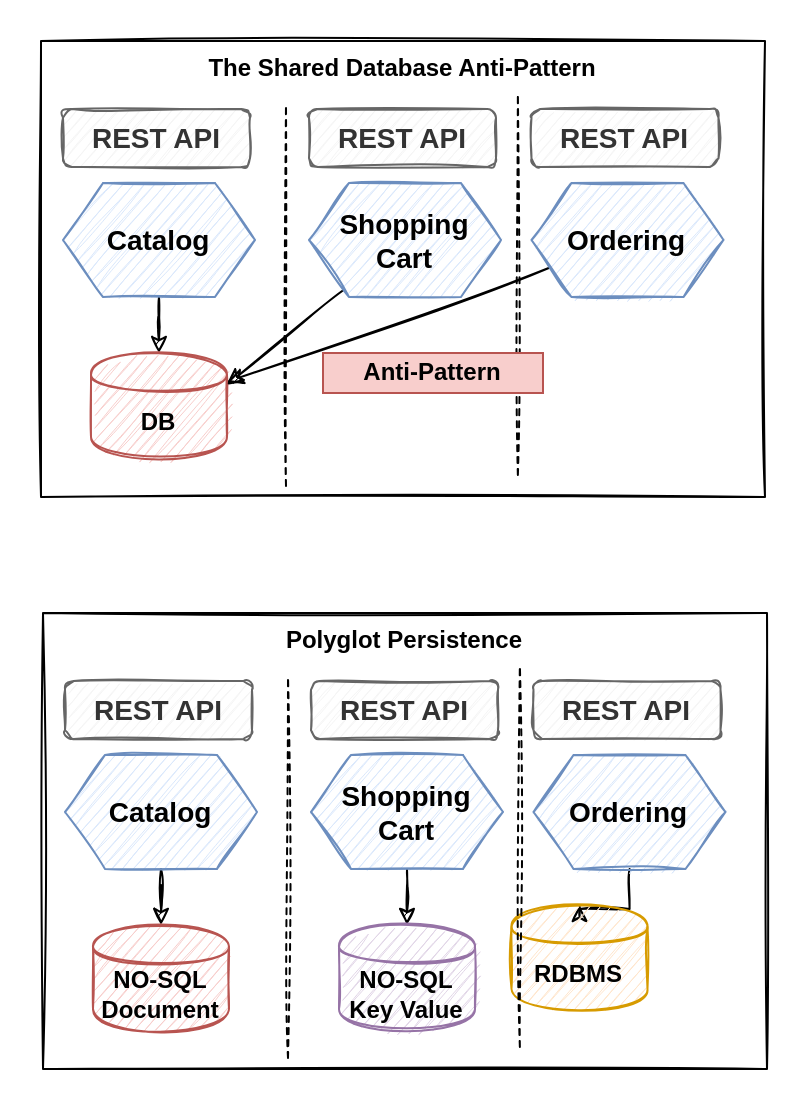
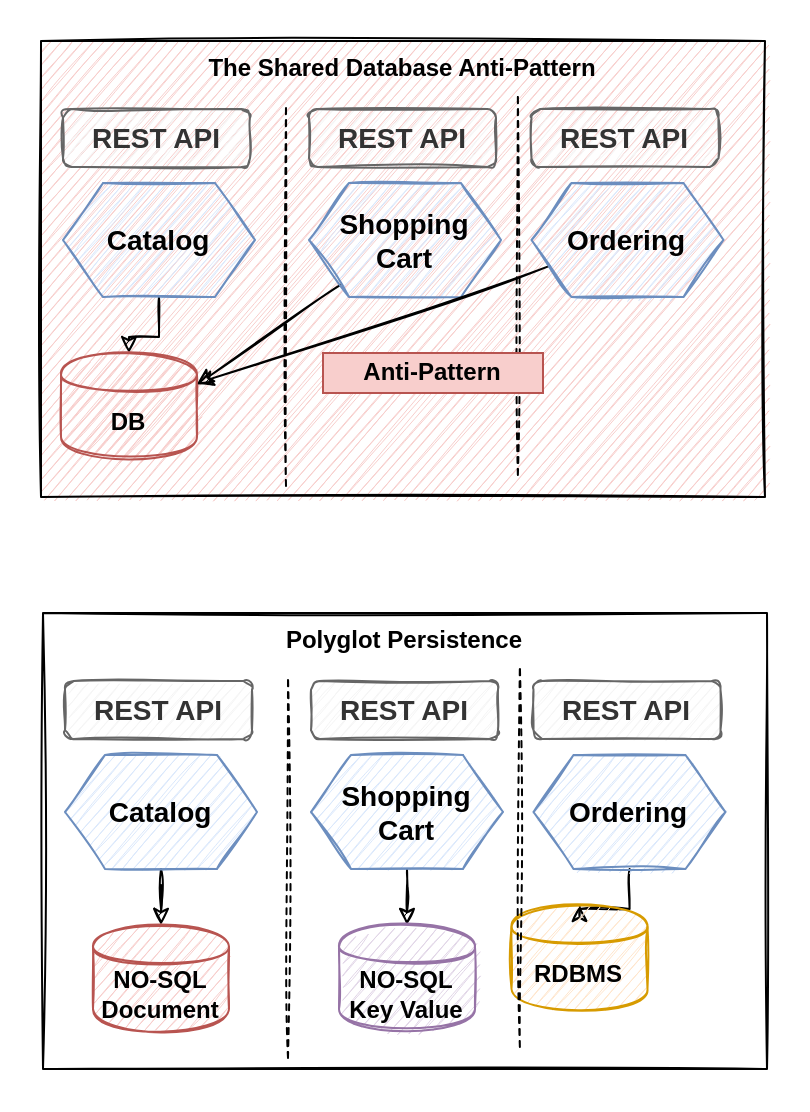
node "The Shared Database Anti-Pattern": fillcolor #ffffff -> #f8cecc
node "DB": moved (159, 406) -> (129, 406)
